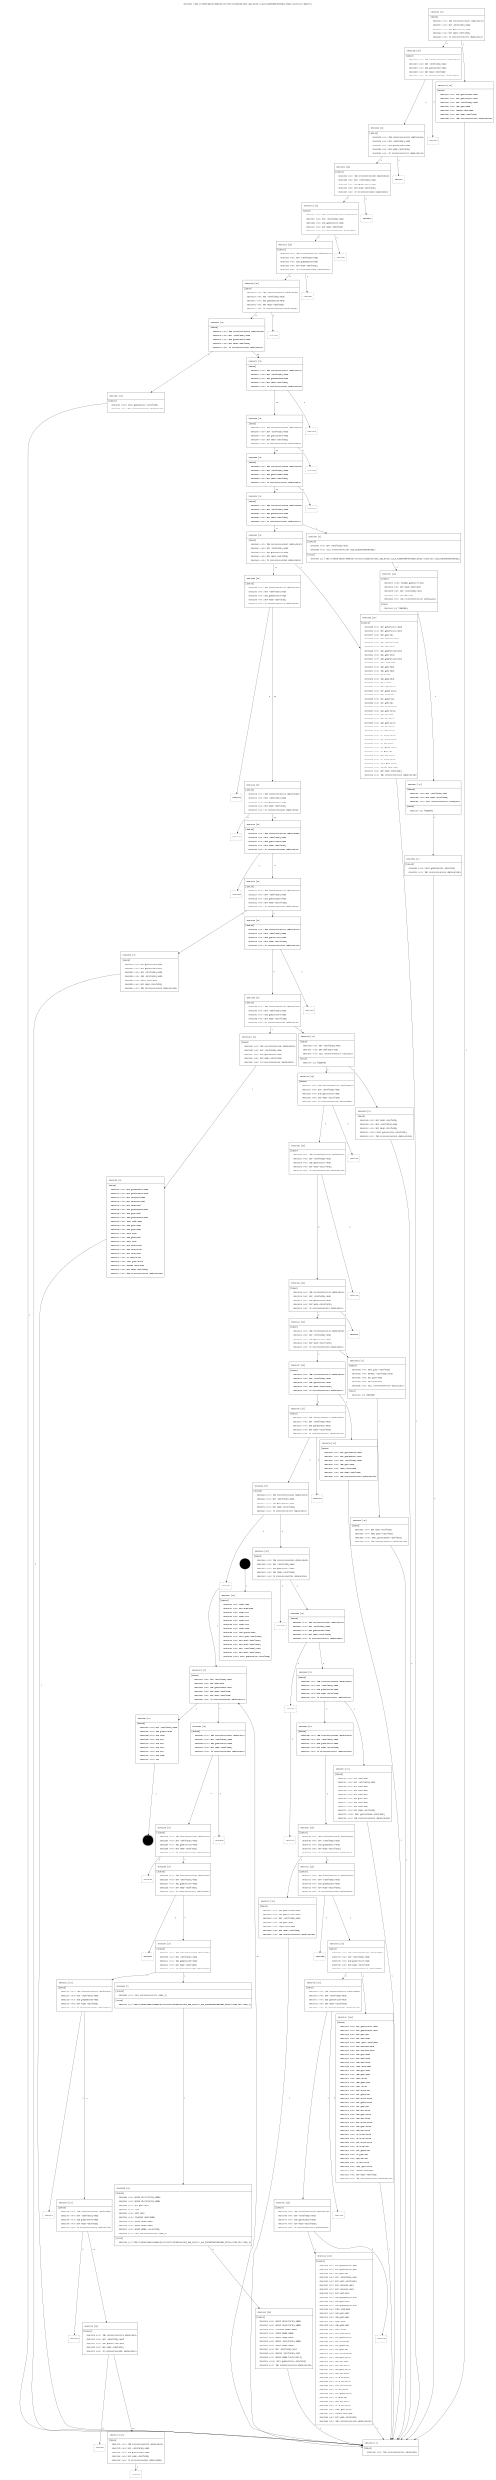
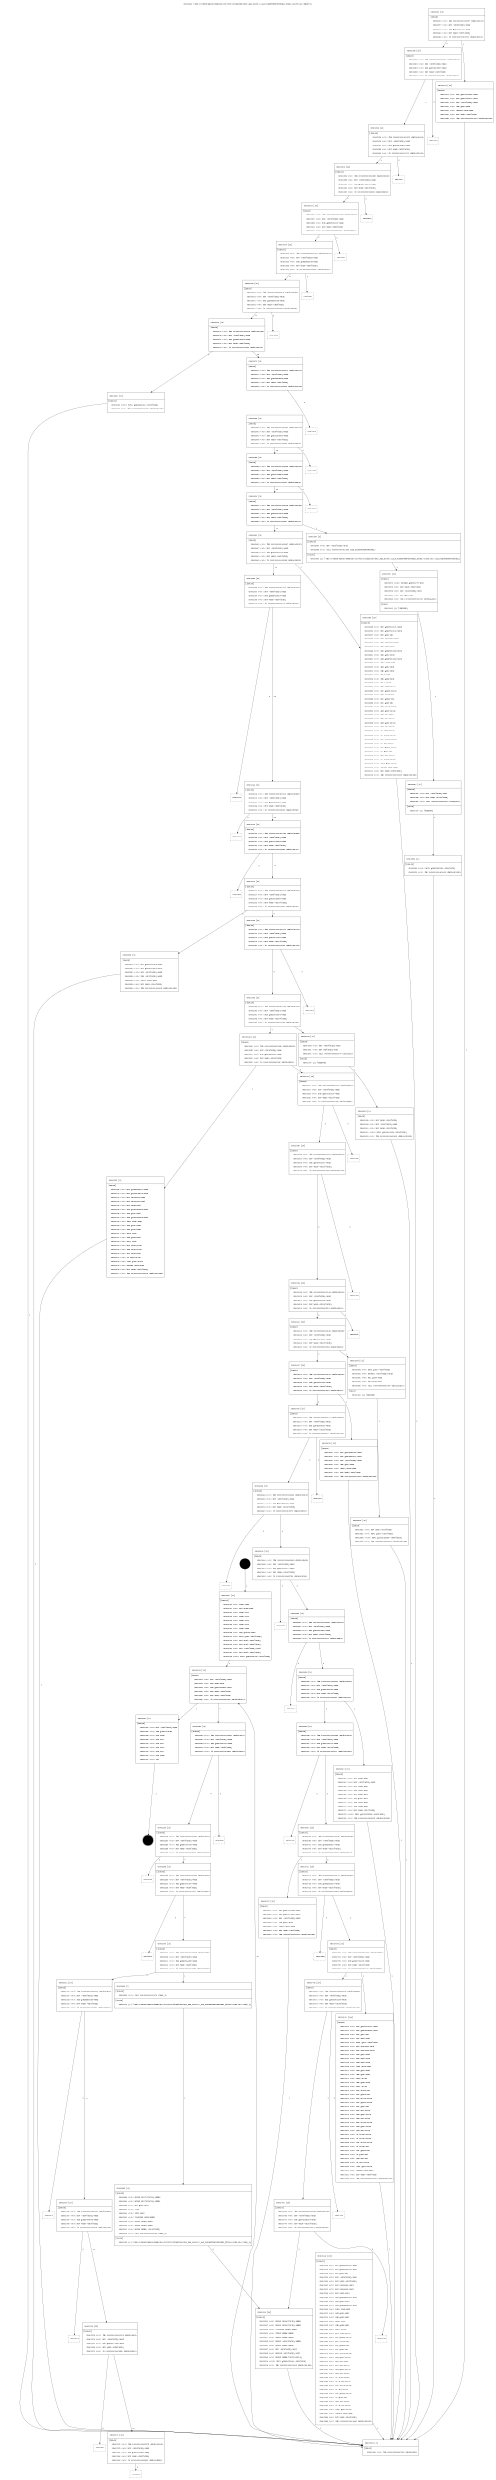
edge "0x402472 [28]" -> "0x40248e [28]": removed, label "12"
edge "0x4027fd [13]" -> "0x4025c2 [28]": now "0x4025a6 [28]" -> "0x4025c2 [28]"
edge "0x403079" -> "0x402292 [32]": now "0x402260 [50]" -> "0x402292 [32]"
edge "0x403011" -> "0x403315": now "0x4026da [28]" -> "0x403315"
edge "0x402766 [28]" -> "0x40321a [153]": now "0x402766 [28]" -> "0x40291f [68]"
